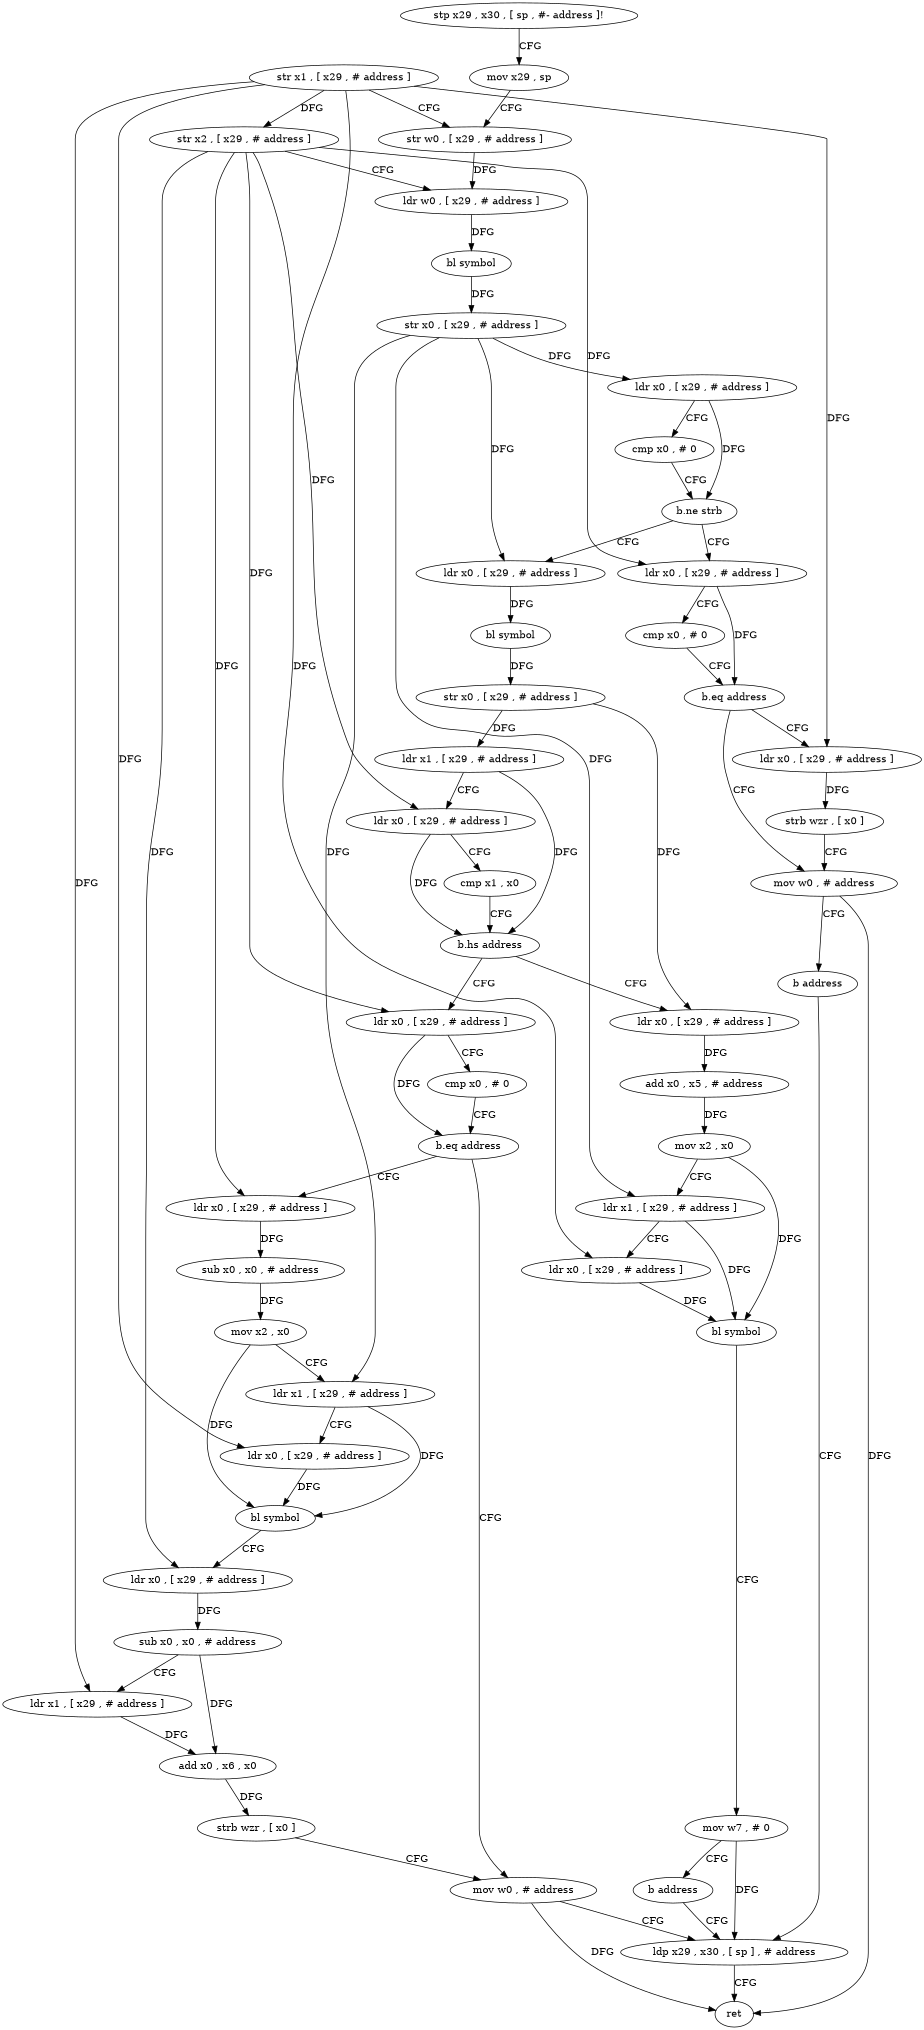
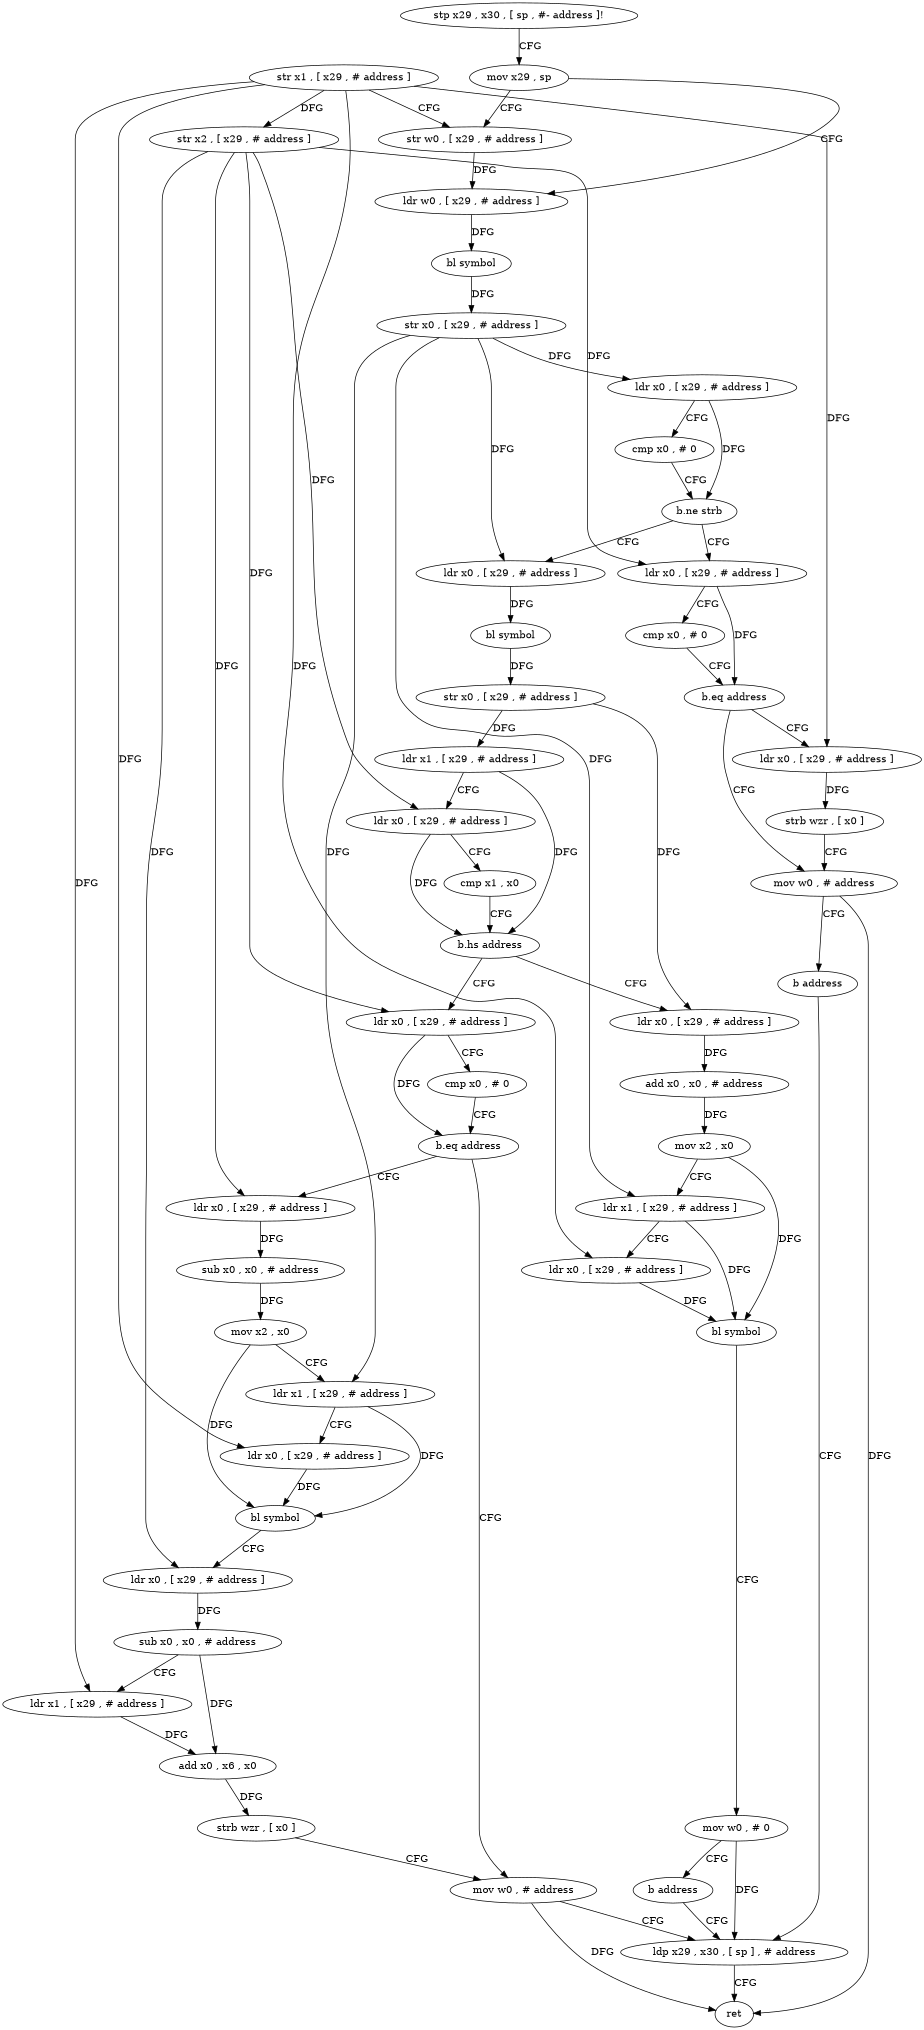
edge "str x2 , [ x29 , # address ]" -> "ldr w0 , [ x29 , # address ]": now "mov x29 , sp" -> "ldr w0 , [ x29 , # address ]"
node "add x0 , x5 , # address": label "add x0 , x5 , # address" -> "add x0 , x0 , # address"
node "mov w7 , # 0": label "mov w7 , # 0" -> "mov w0 , # 0"
